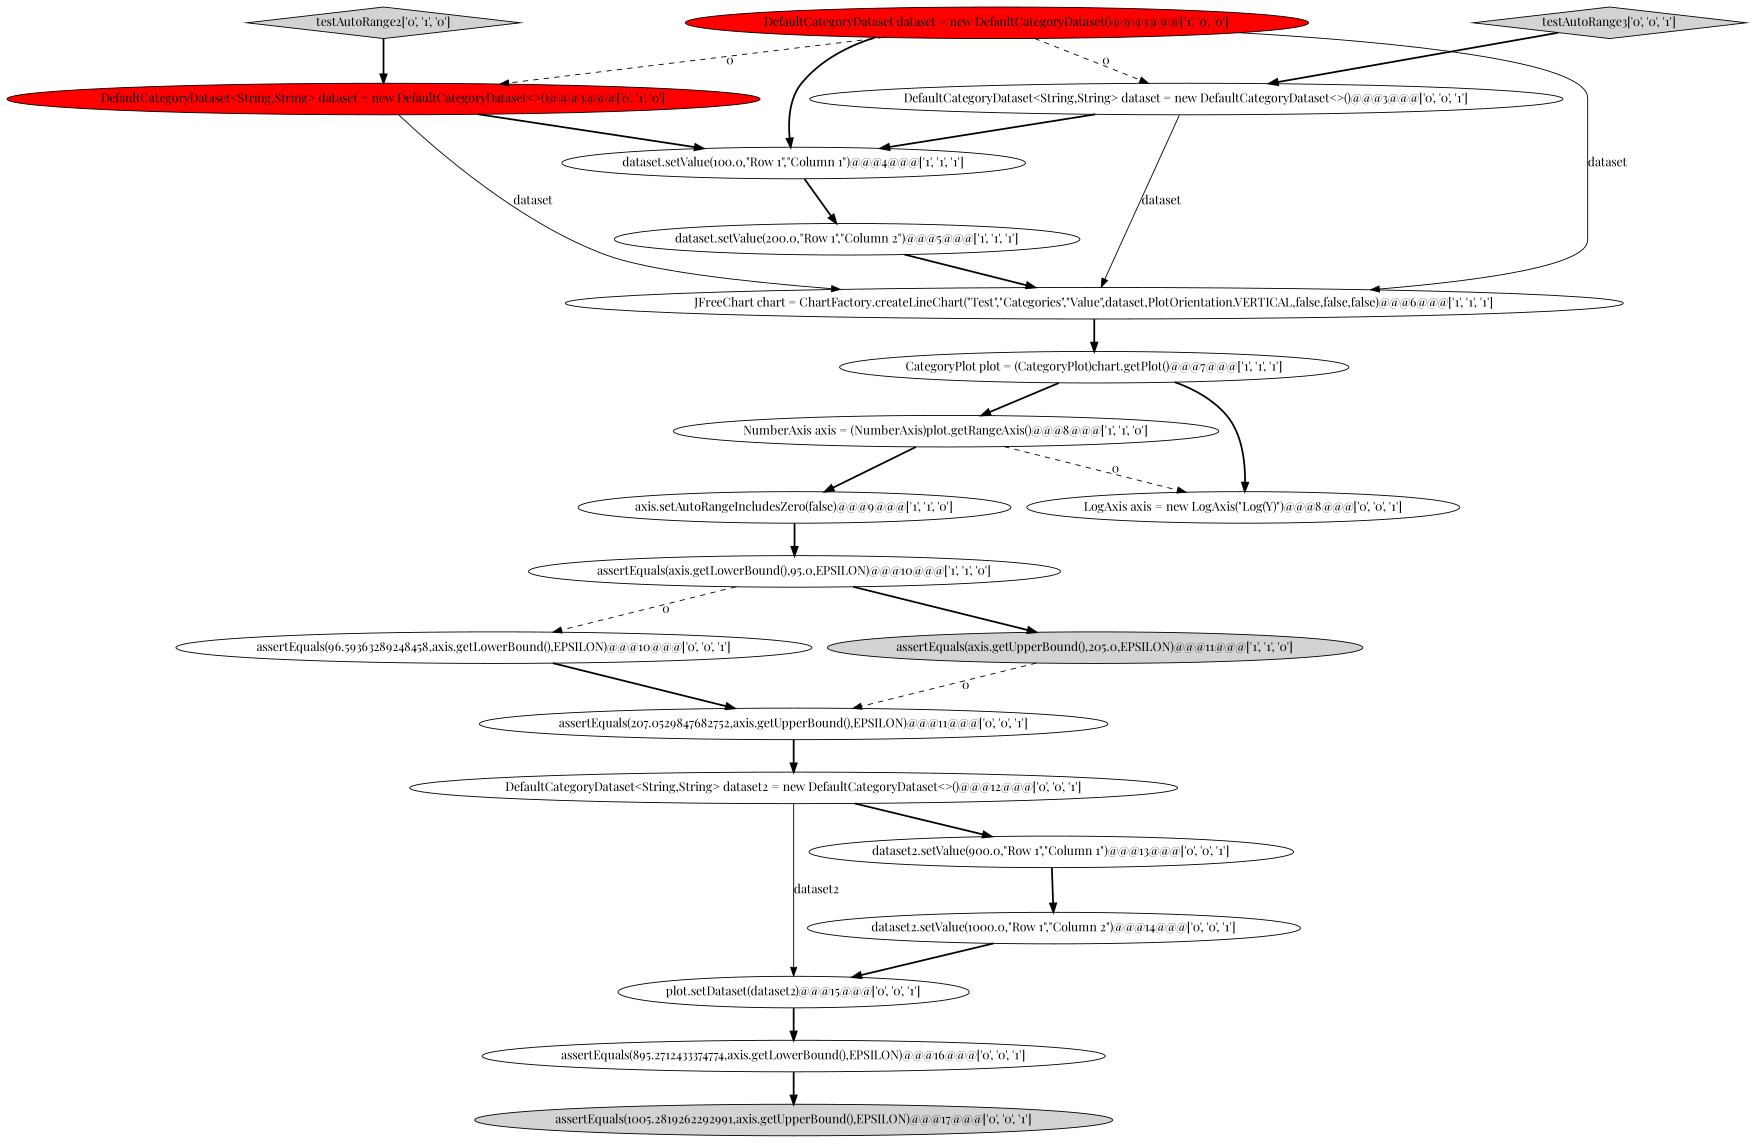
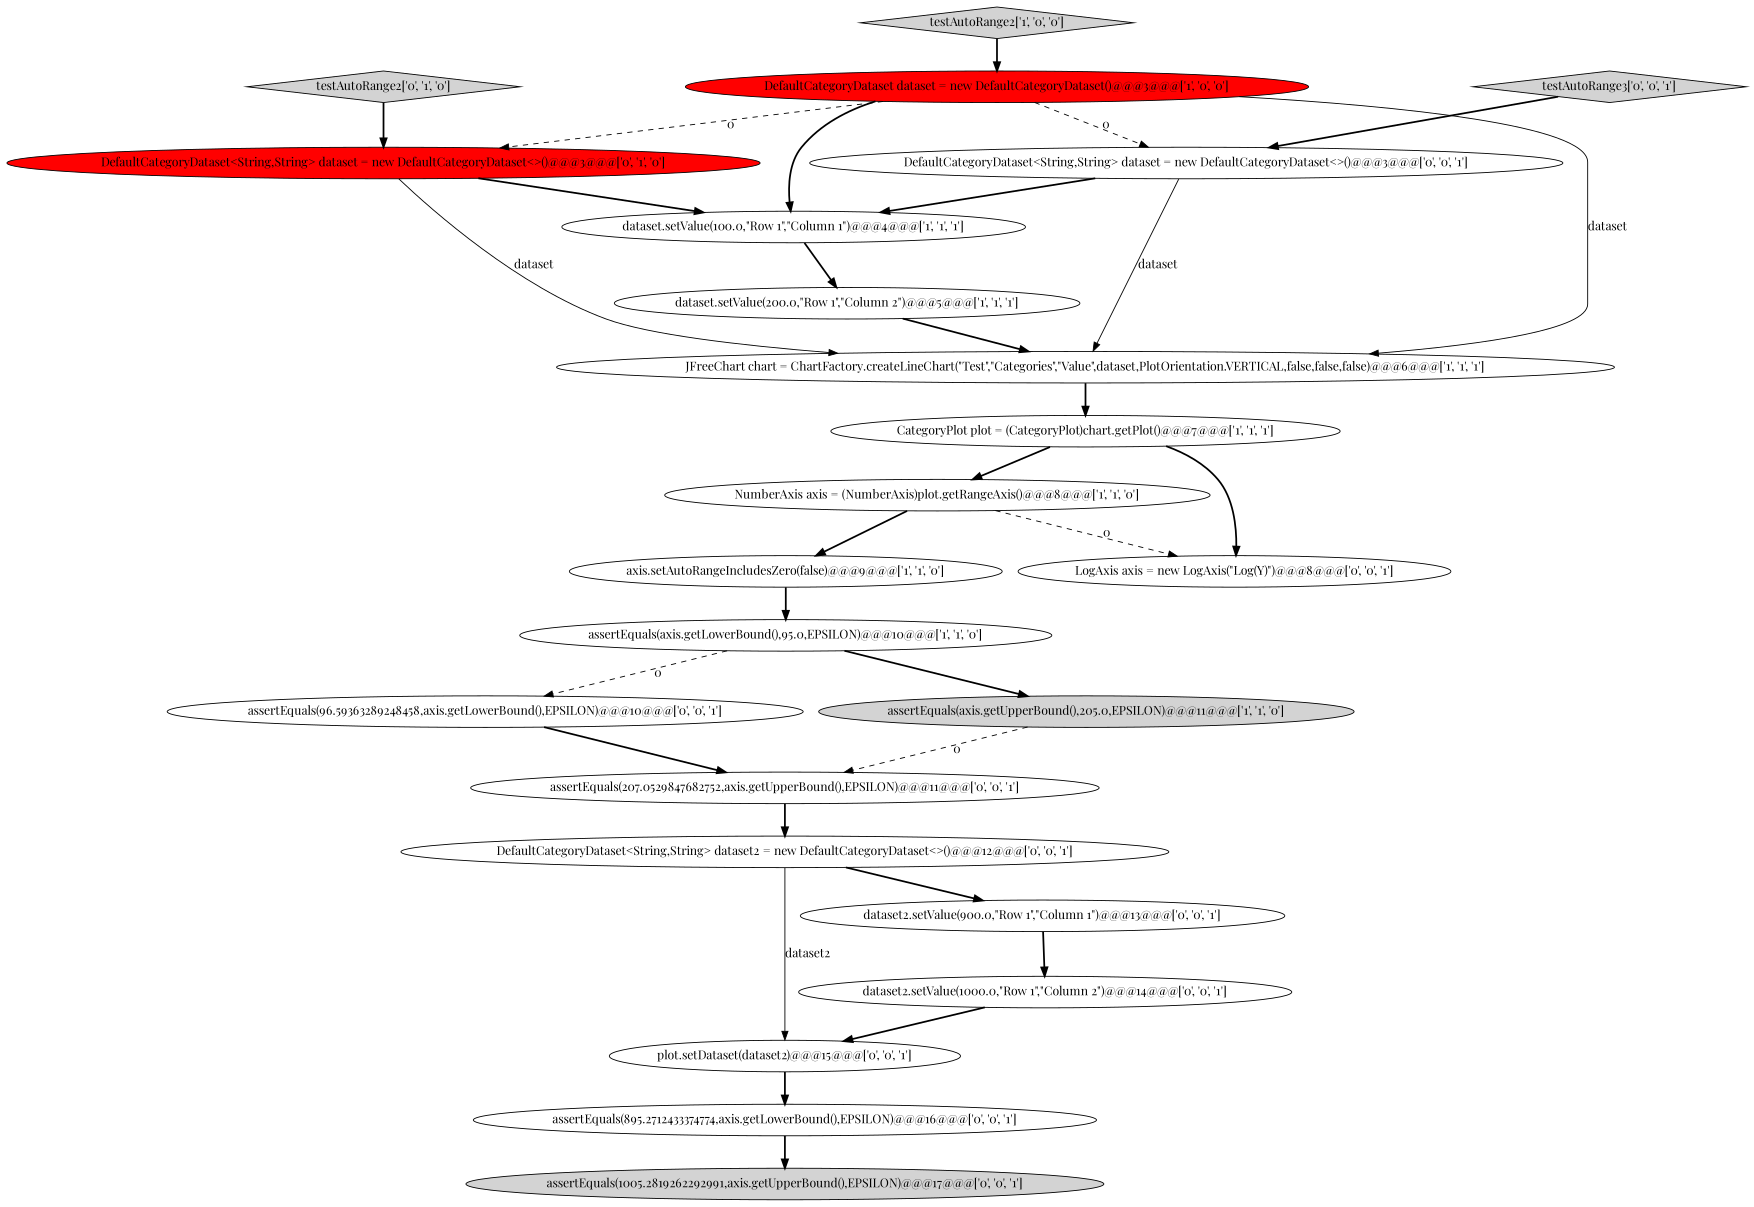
node "testAutoRange2['1', '0', '0']": added
